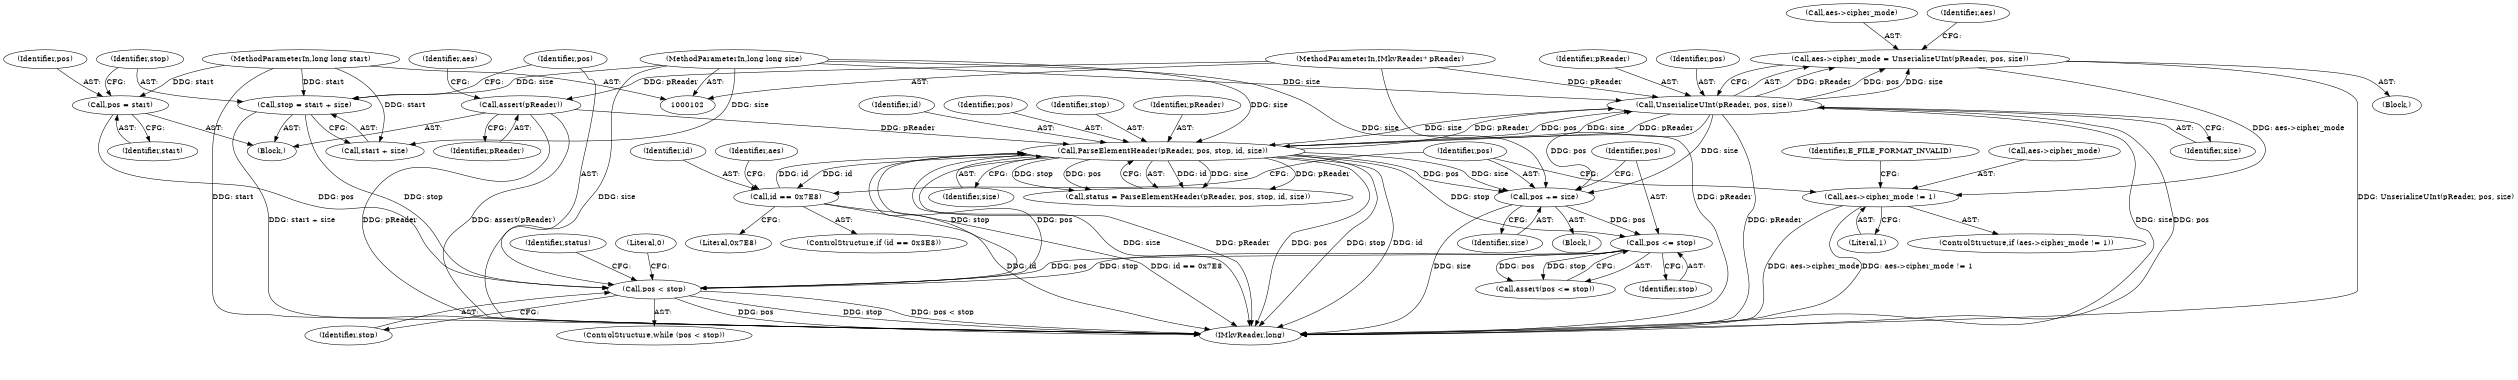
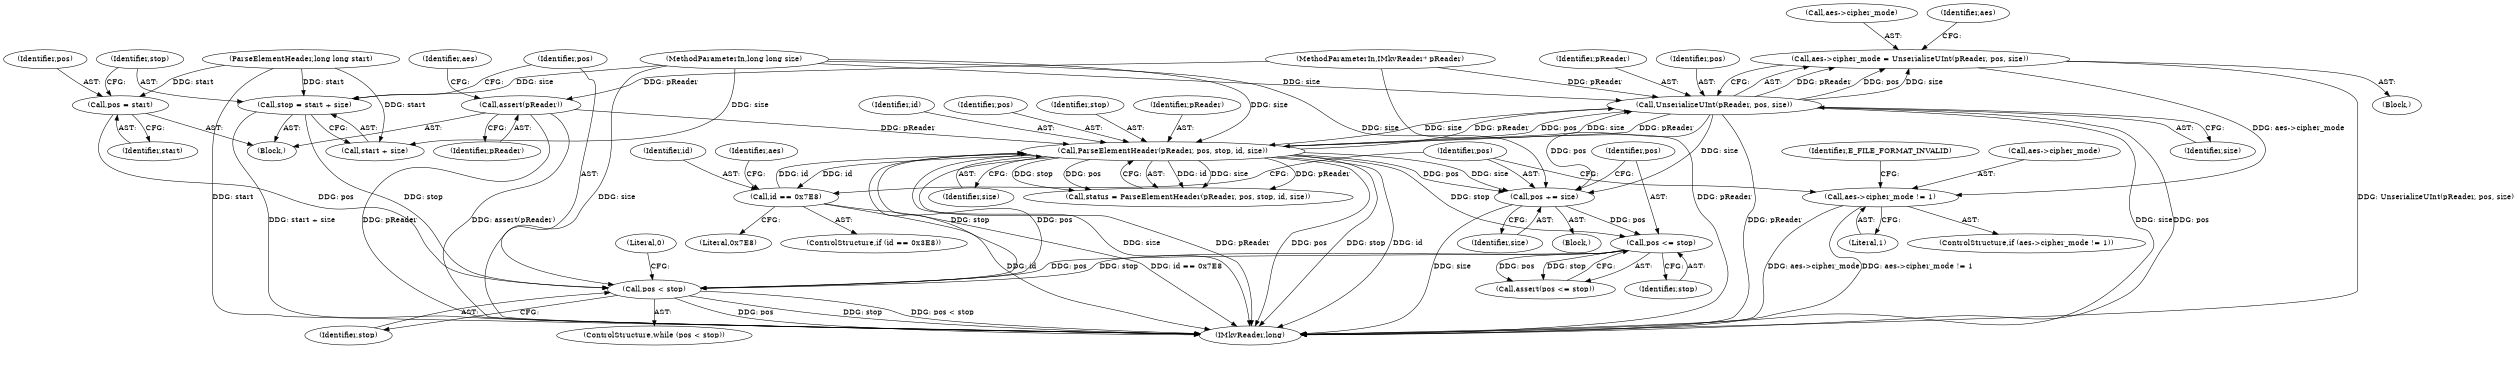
node "(MethodParameterIn,long long start)": label "(MethodParameterIn,long long start)" -> "(ParseElementHeader,long long start)"
node "1000102": removed
node "(Identifier,status)": removed
